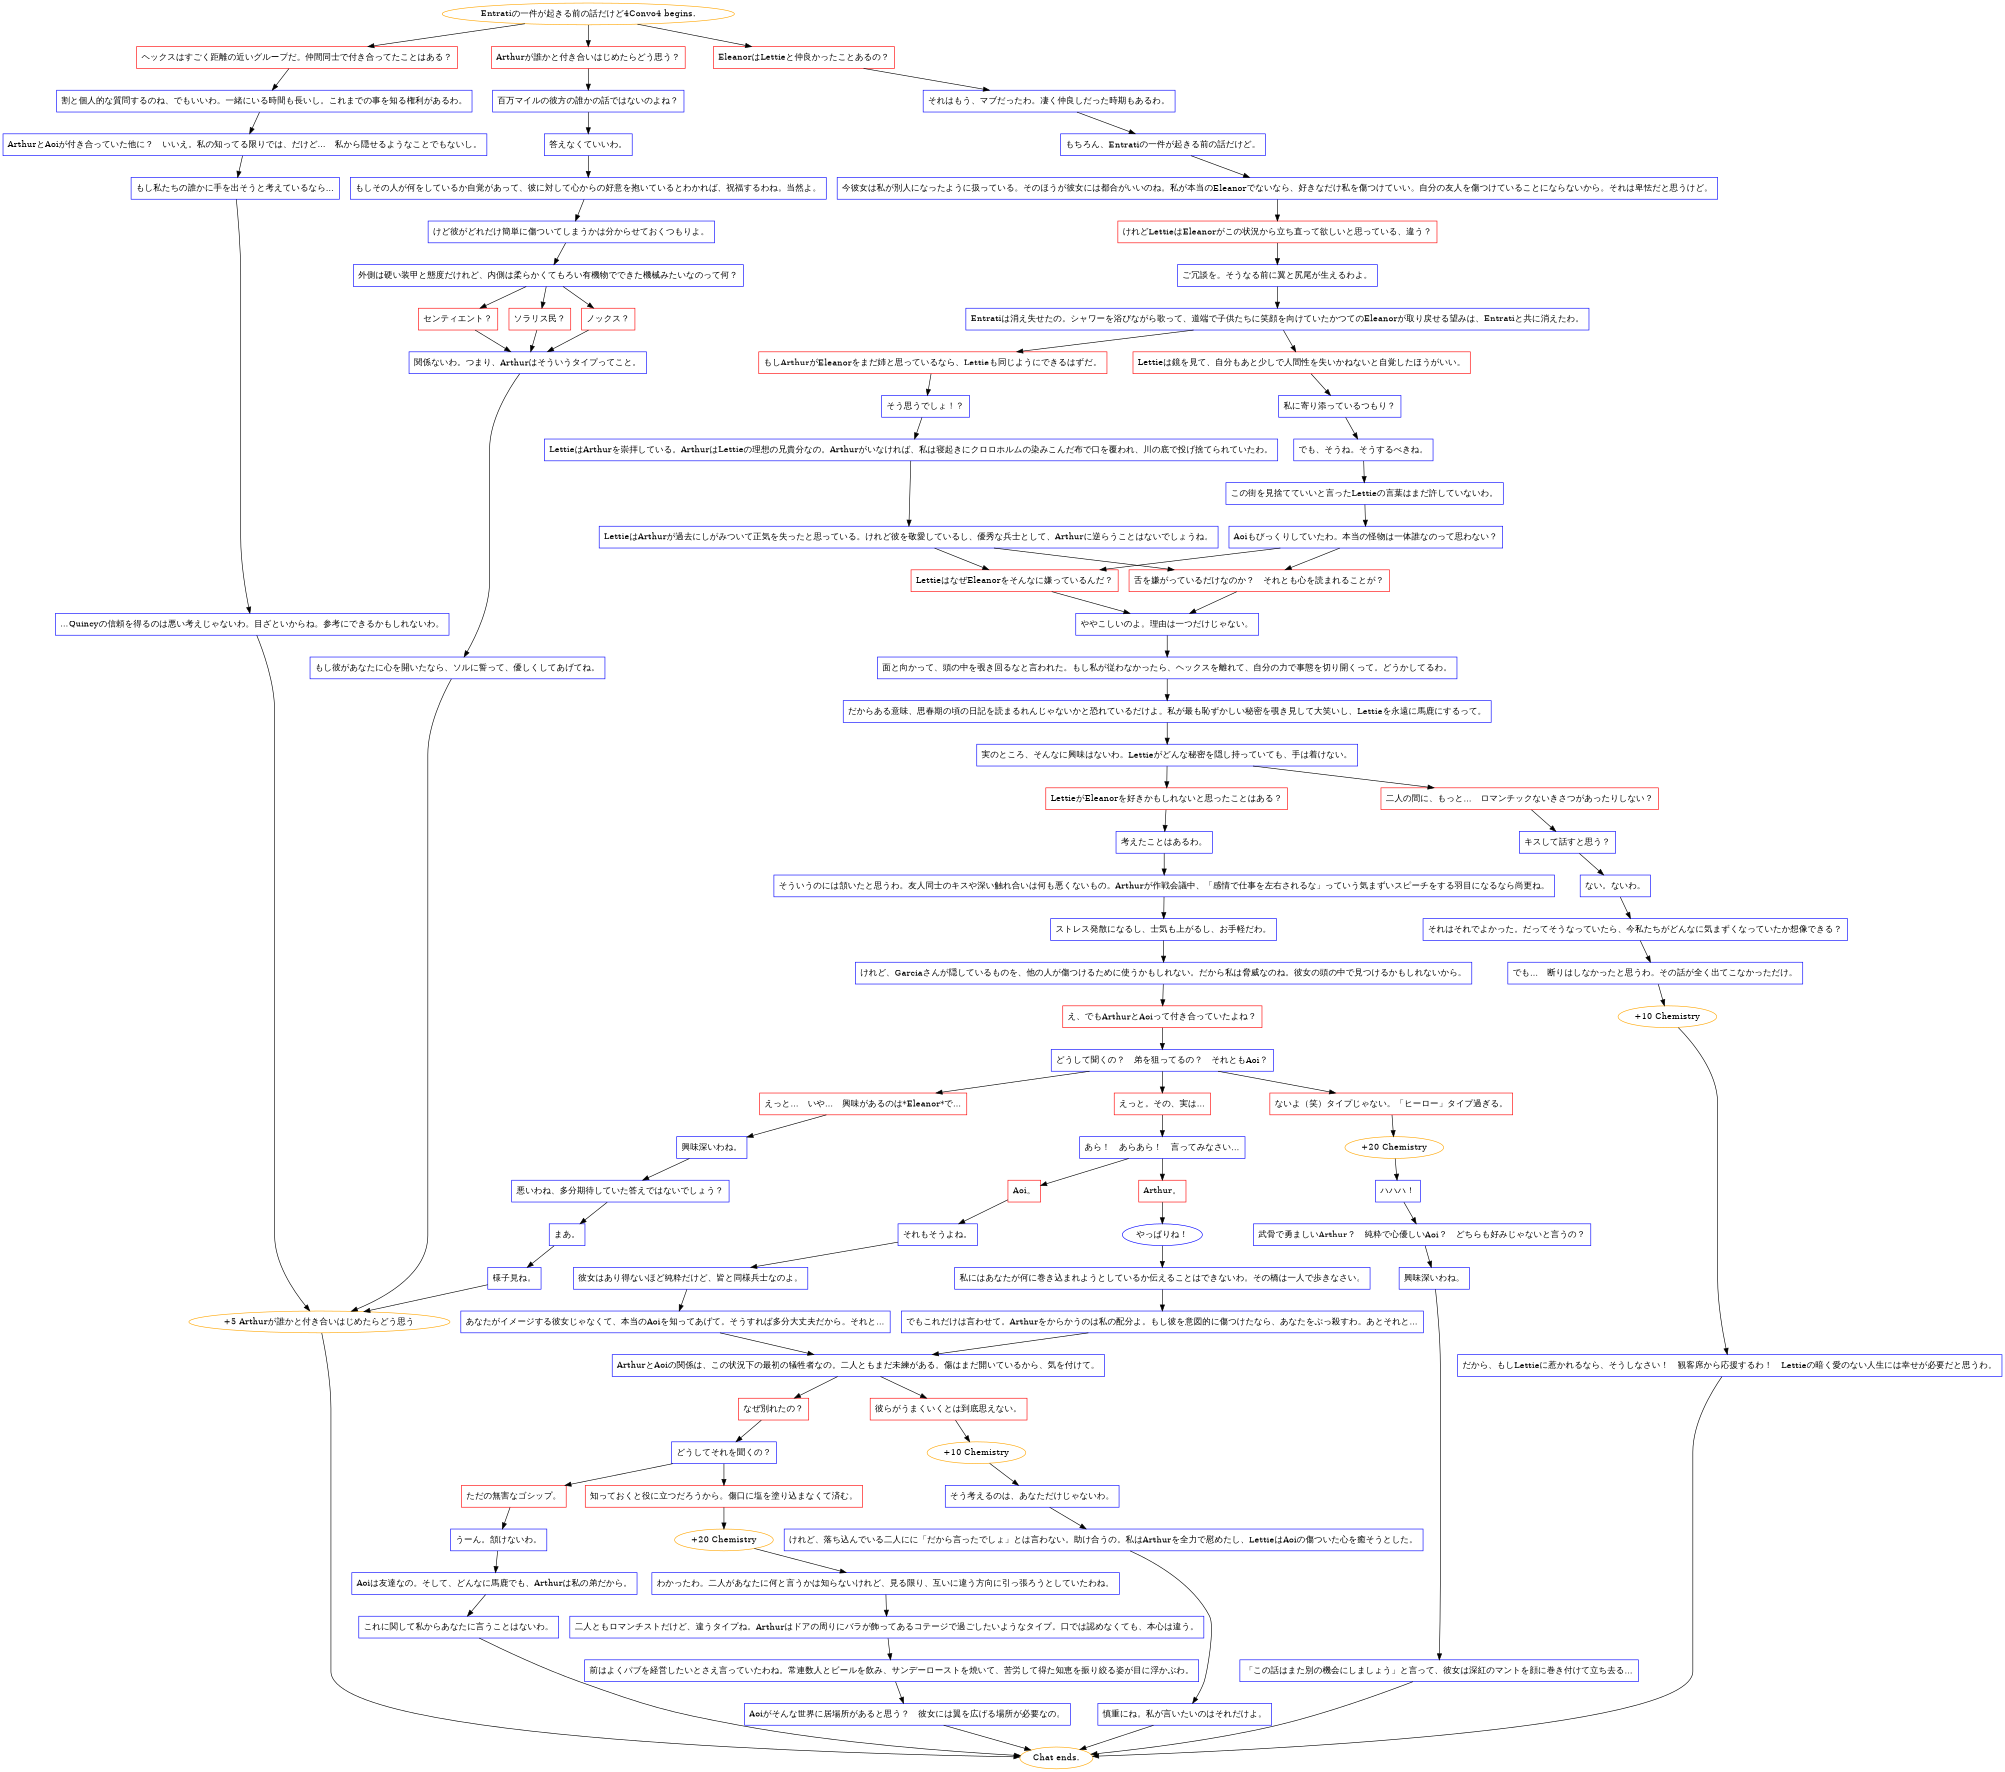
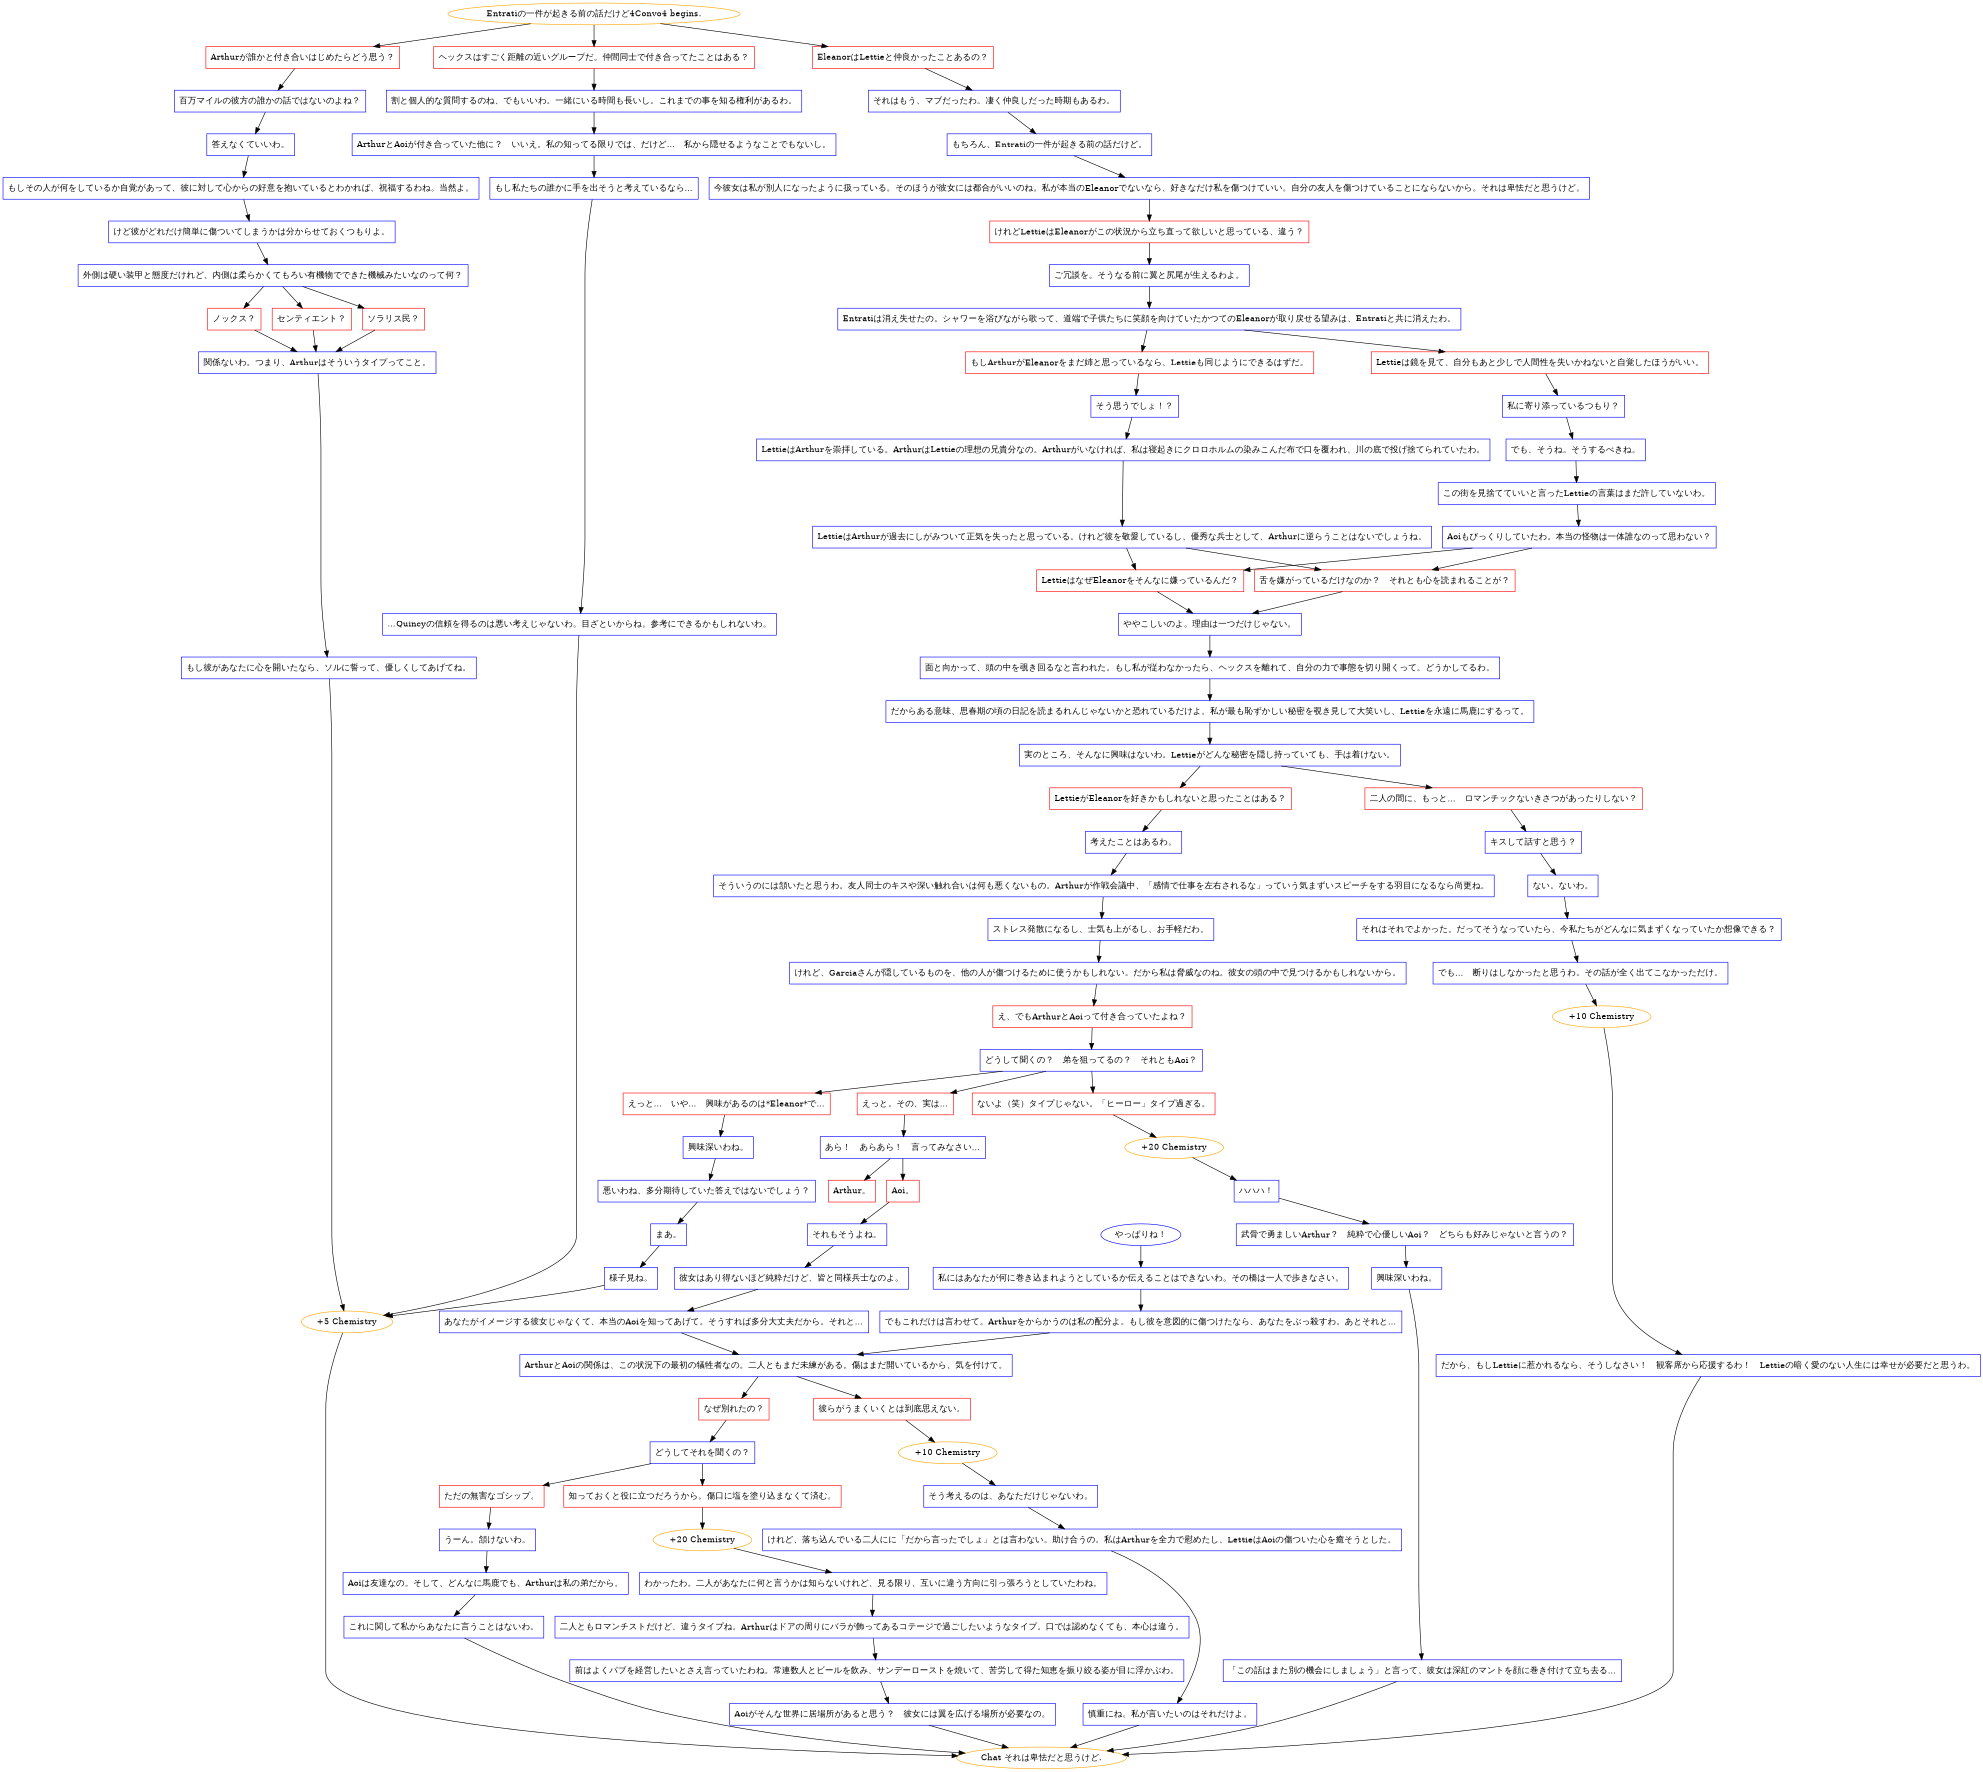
edge "Arthur。" -> "やっぱりね！": removed
node "+5 Arthurが誰かと付き合いはじめたらどう思う": label "+5 Arthurが誰かと付き合いはじめたらどう思う" -> "+5 Chemistry"
node "Chat ends.": label "Chat ends." -> "Chat それは卑怯だと思うけど."
